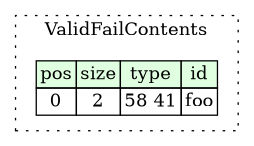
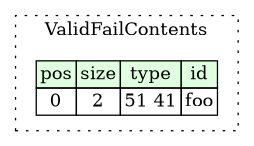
node "pos": text "58 41" -> "51 41"
